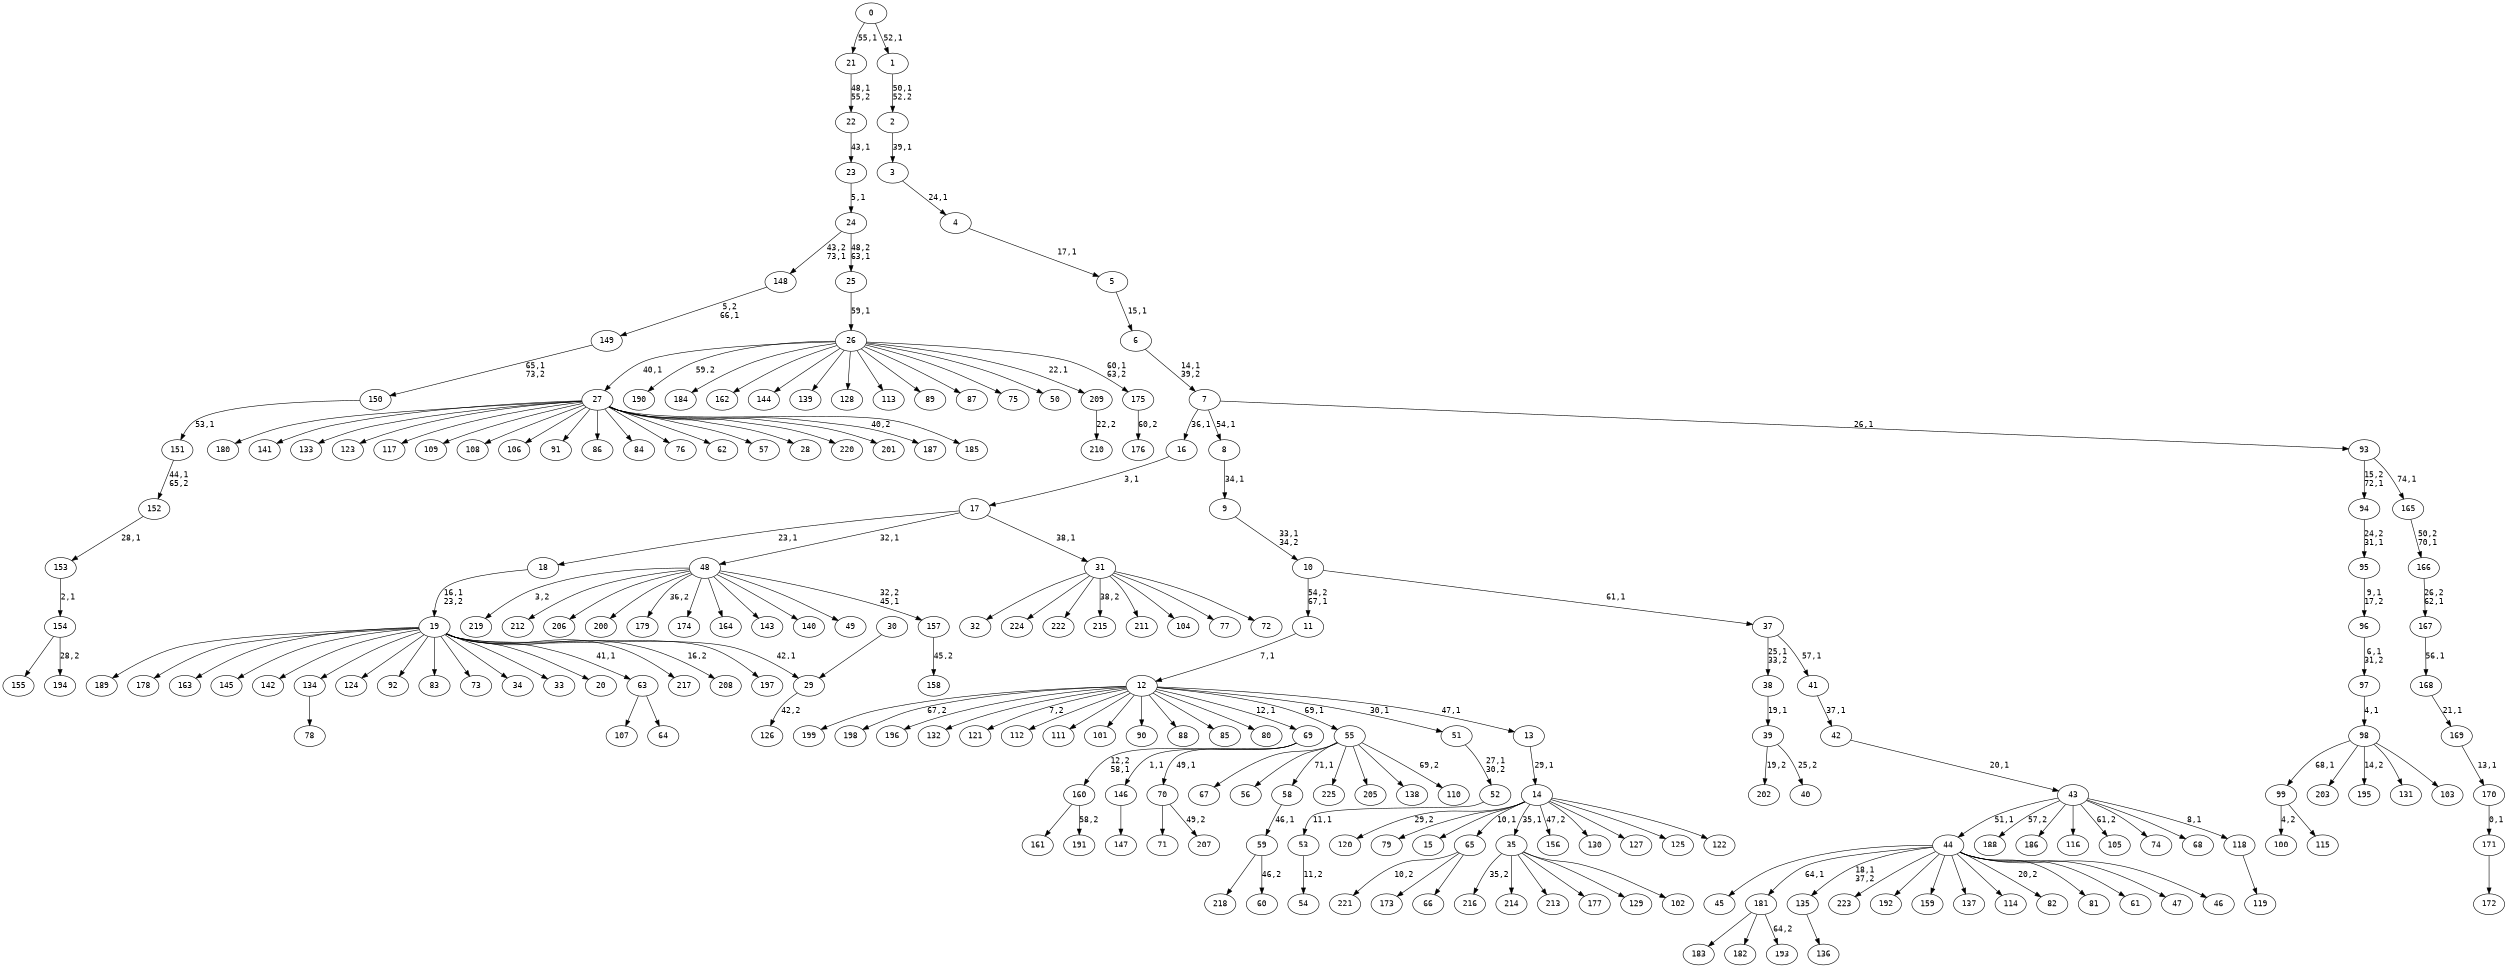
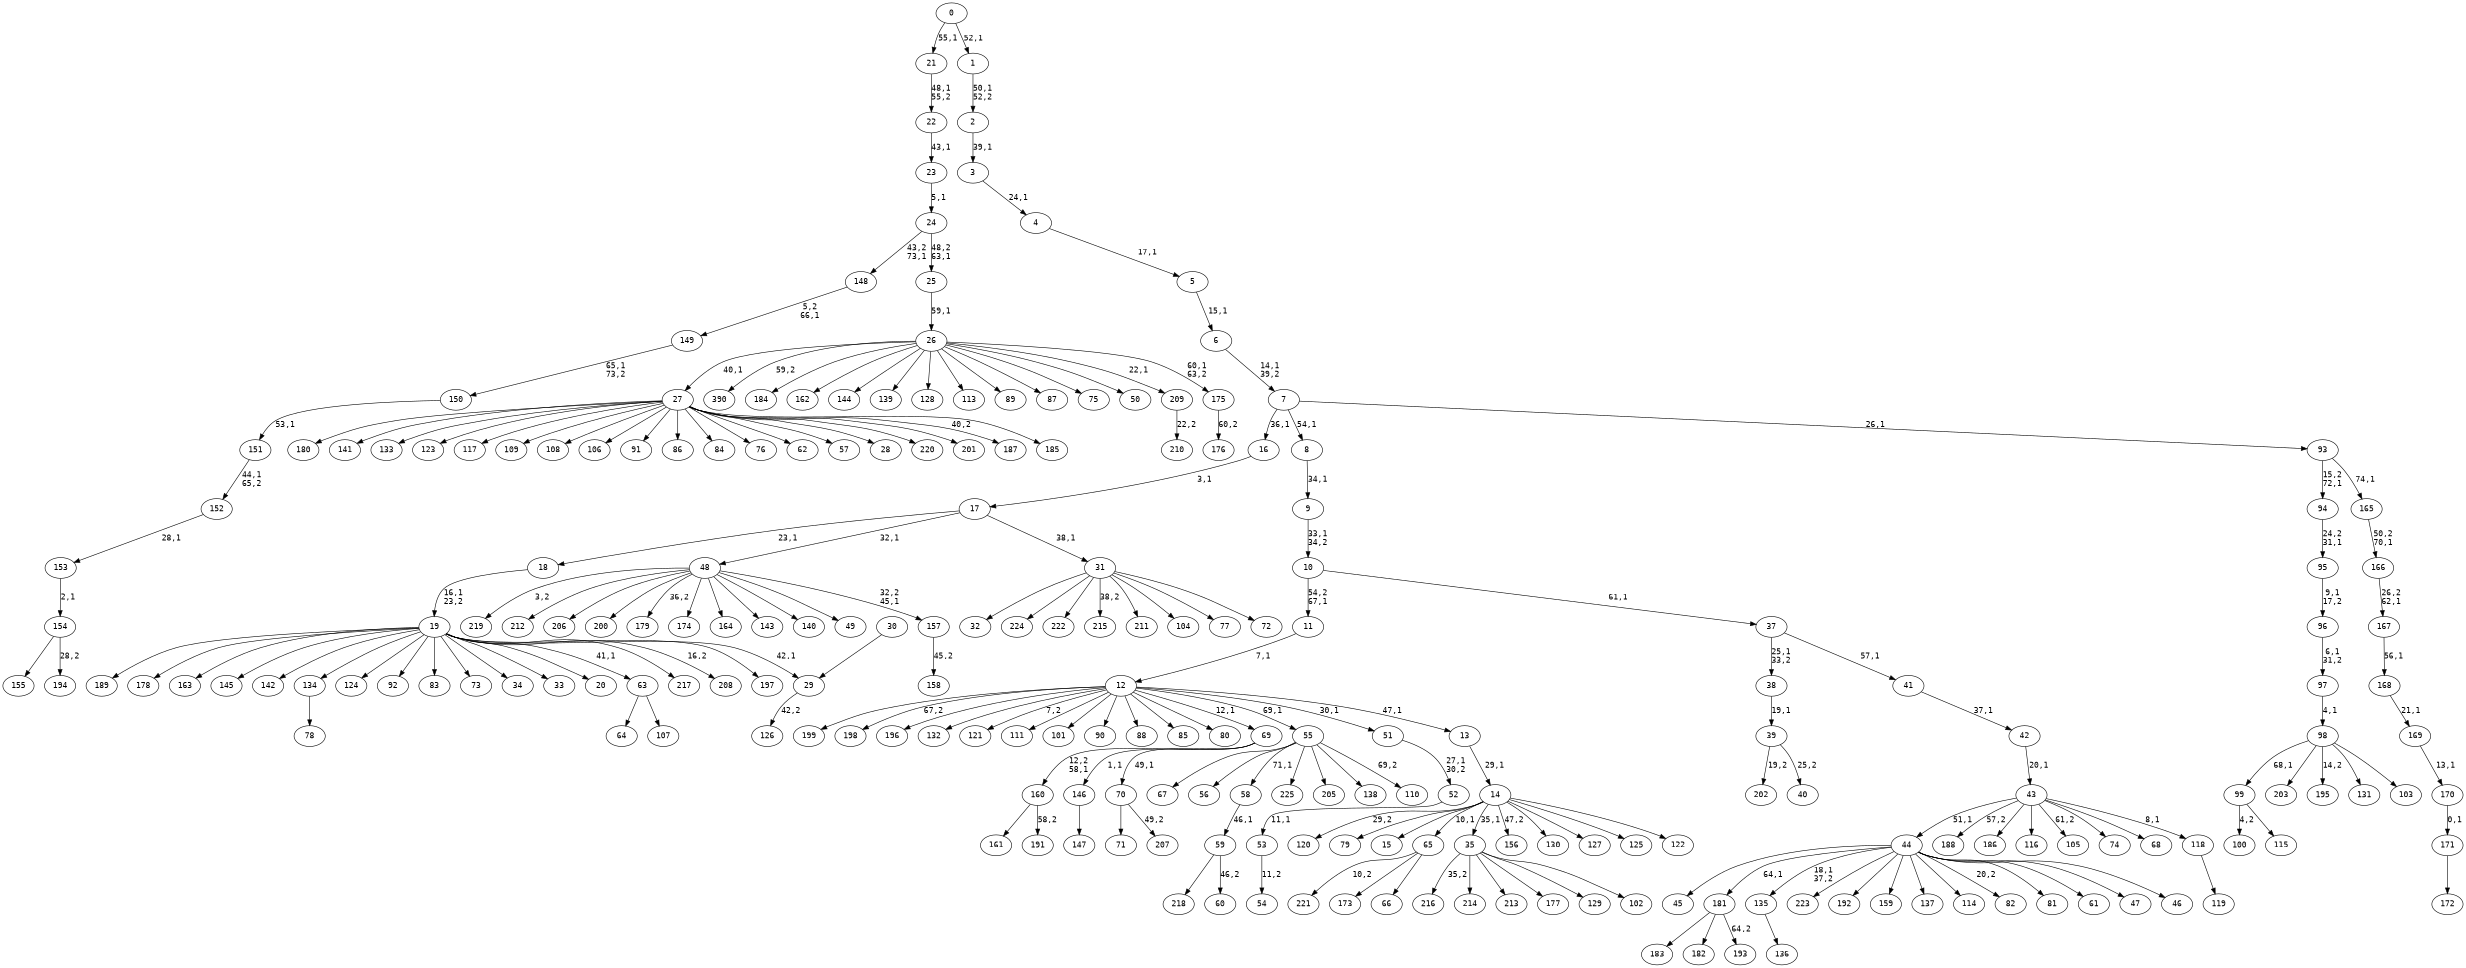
node "190": label "190" -> "390"
node "112": removed
